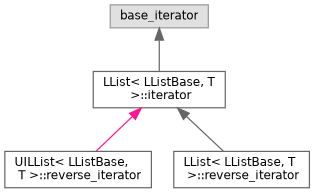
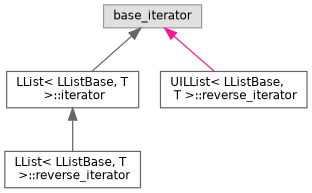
edge "UILList< LListBase, T >::reverse_iterator" -> "LList< LListBase, T >::iterator": now "UILList< LListBase, T >::reverse_iterator" -> "base_iterator"
